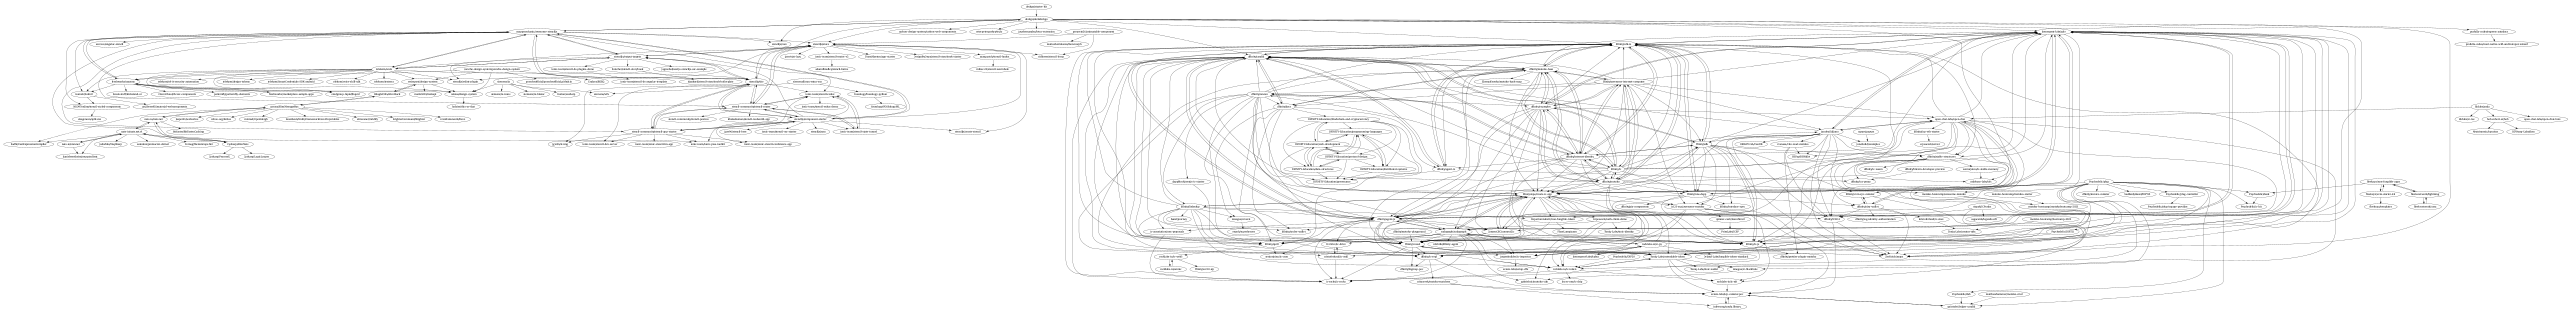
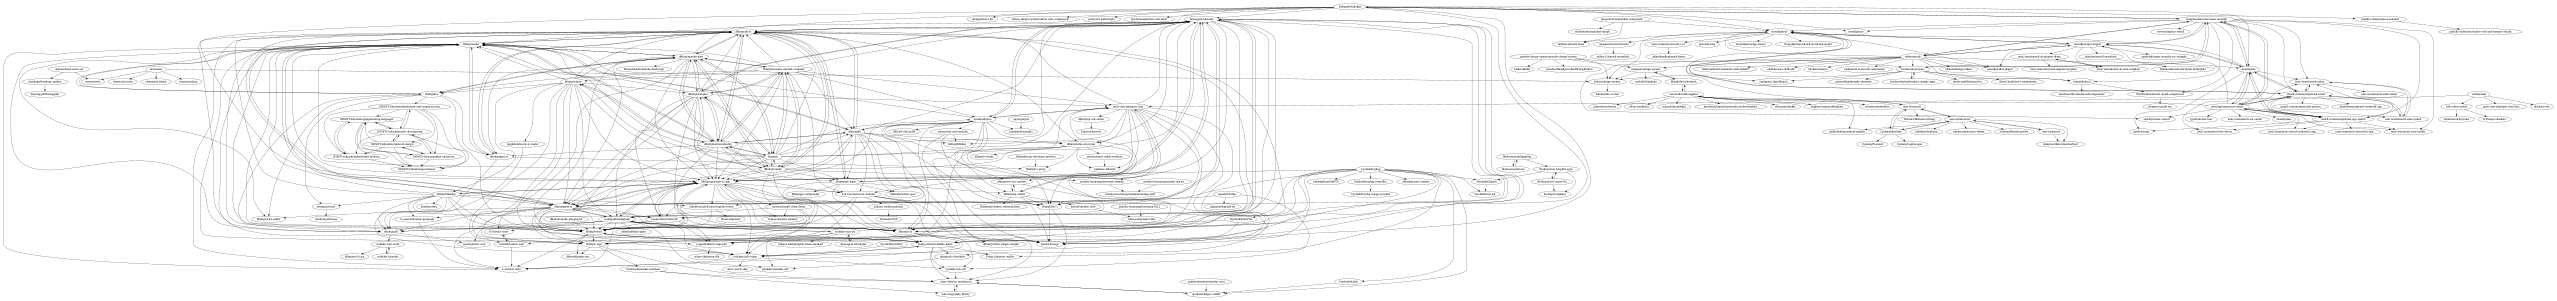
edge "deckgo/starter-kit" -> "deckgo/deckdeckgo": reversed
node "ionic-team/stencil-ds-react-template": added
edge "fleekxyz/non-fungible-apps" -> "fleek-network/lightning": now "fleekxyz/non-fungible-apps" -> "fleekxyz/templates"
